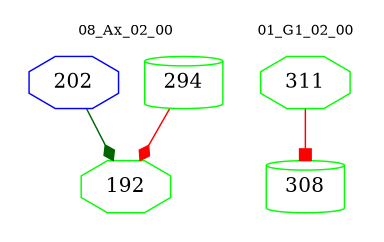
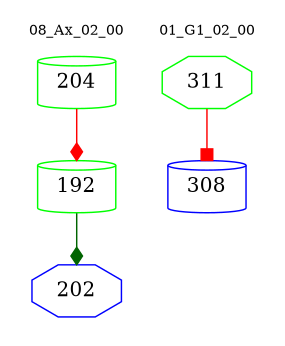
node "294": label "294" -> "204"
edge "202" -> "192": reversed
node "192": shape octagon -> cylinder
node "308": color green -> blue
